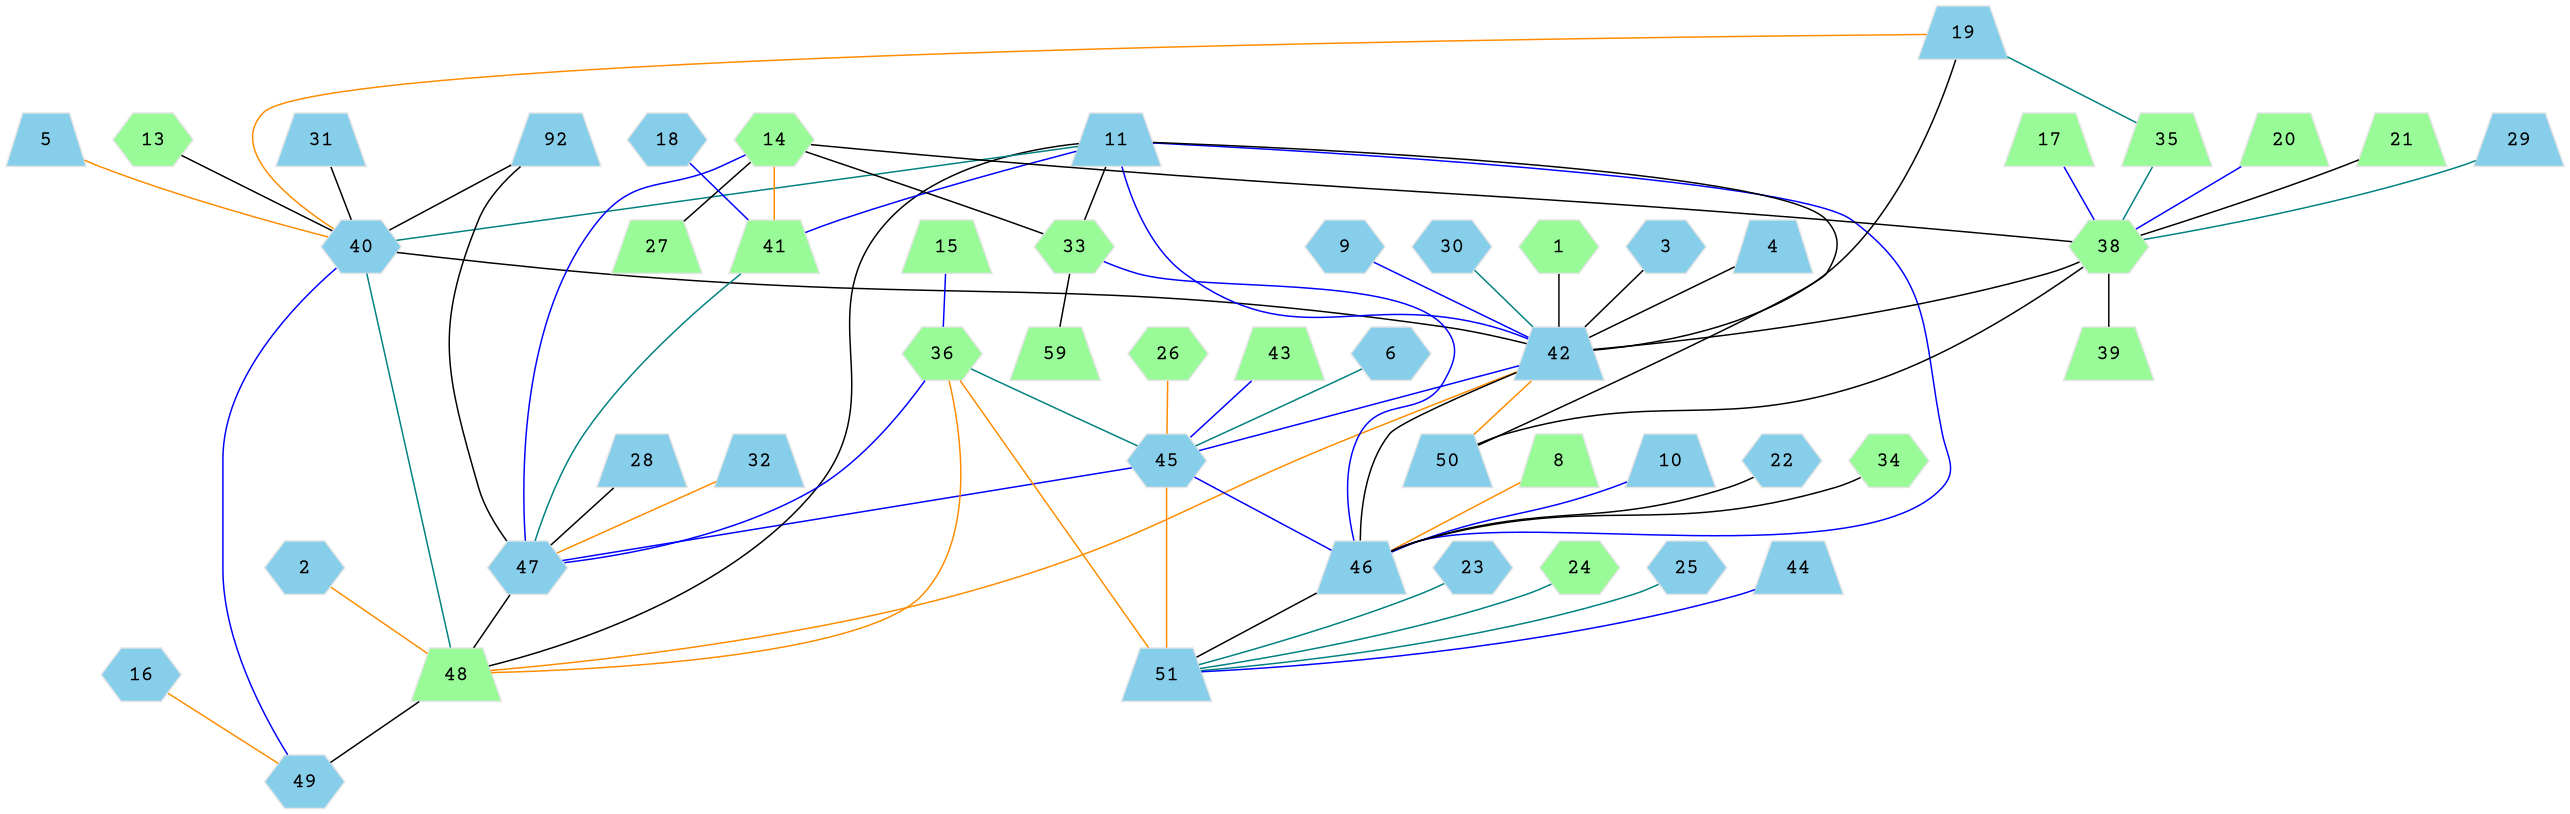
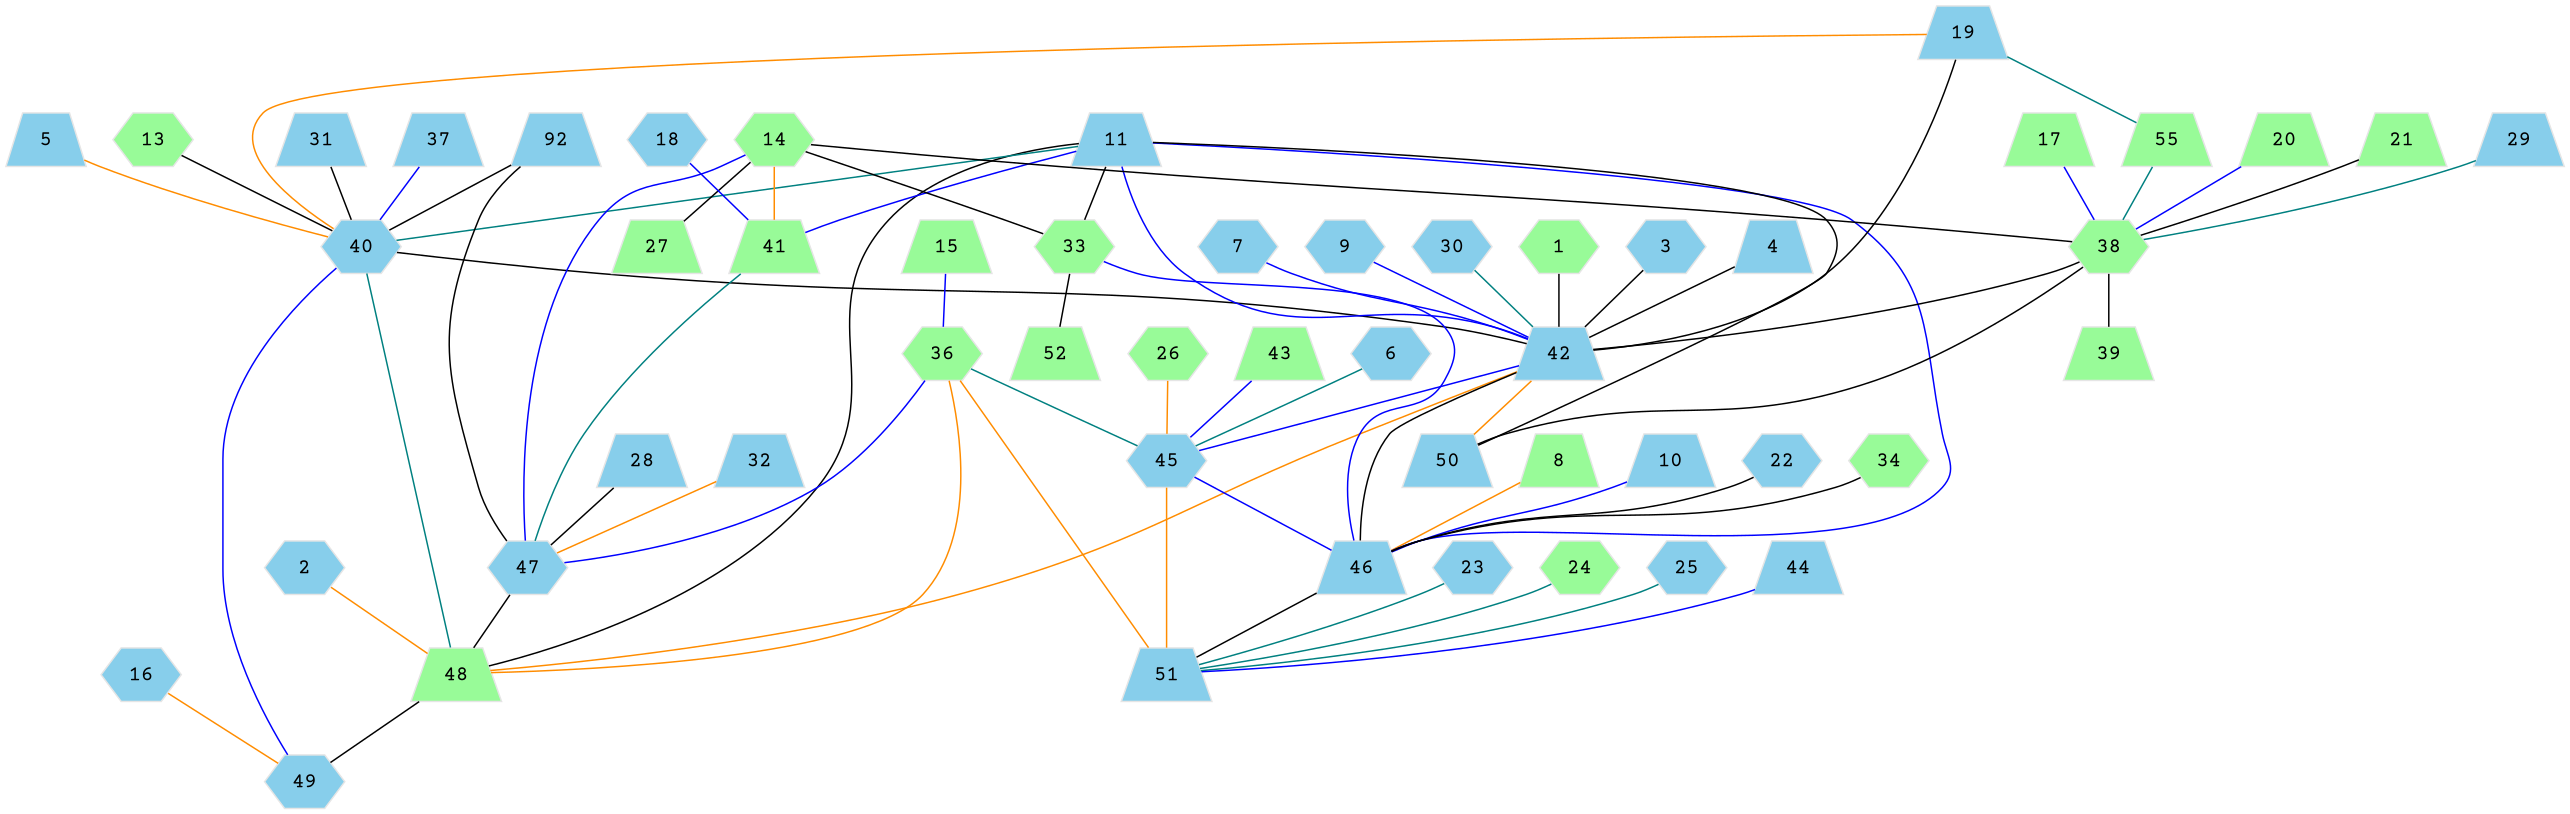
node "37": added
node "35": label "35" -> "55"
node "7": added
node "59": label "59" -> "52"
edge "45" -- "47": removed
